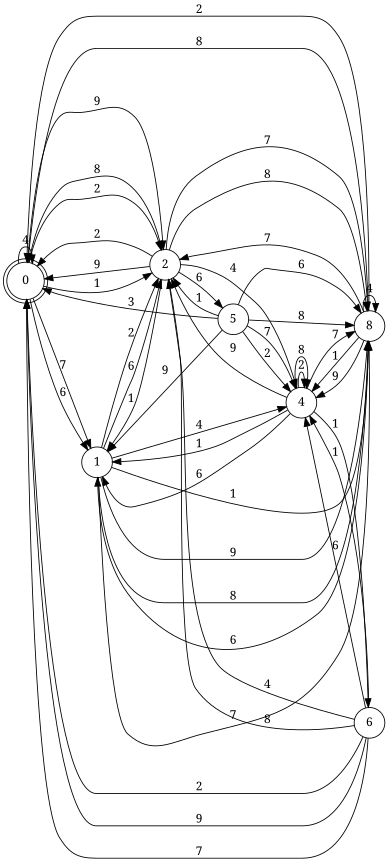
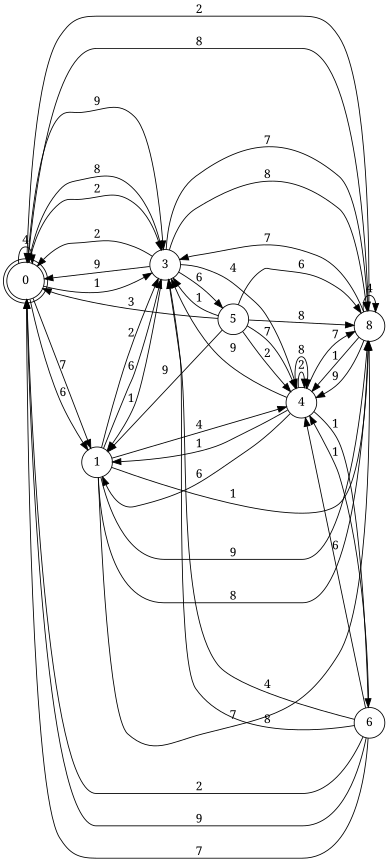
node "2": label "2" -> "3"
edge "8" -> "1": removed, label "6"
